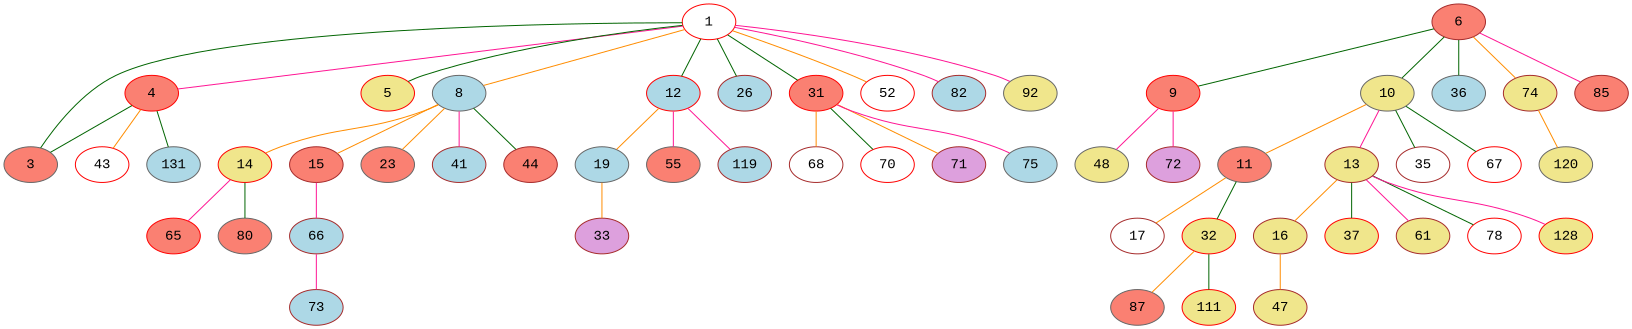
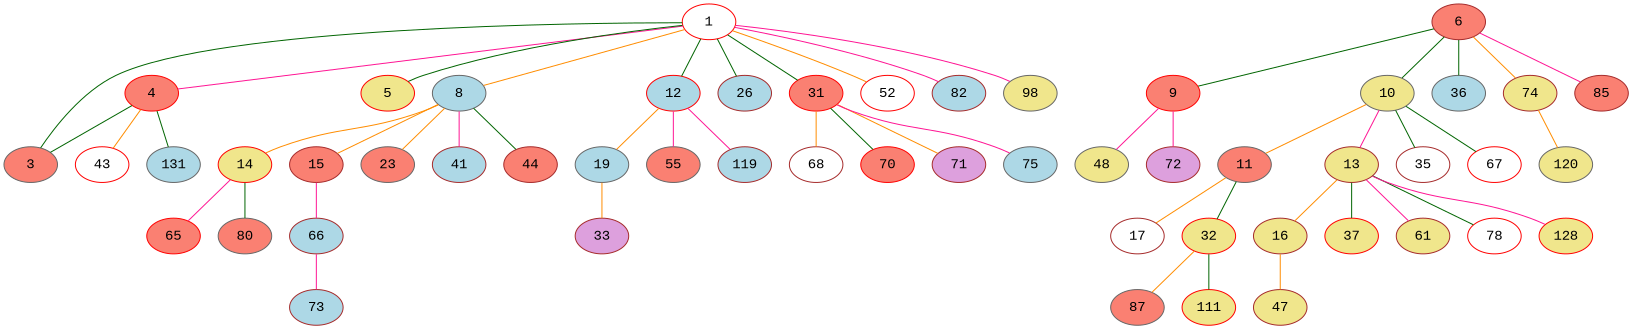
node "92": label "92" -> "98"
node "70": fillcolor white -> salmon
